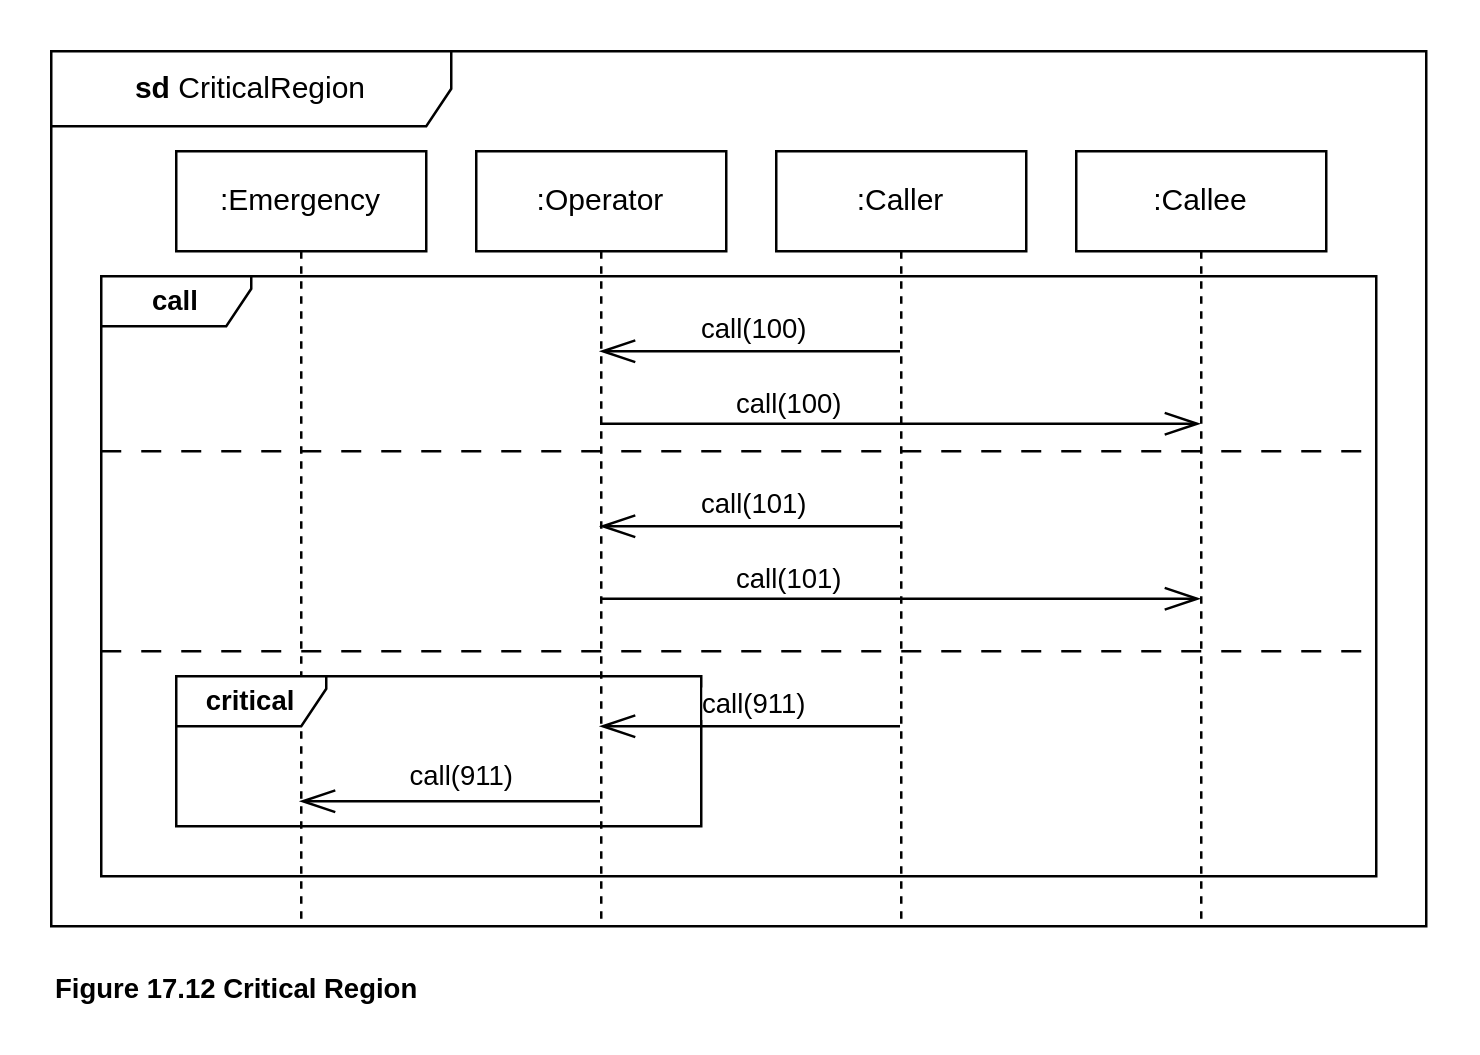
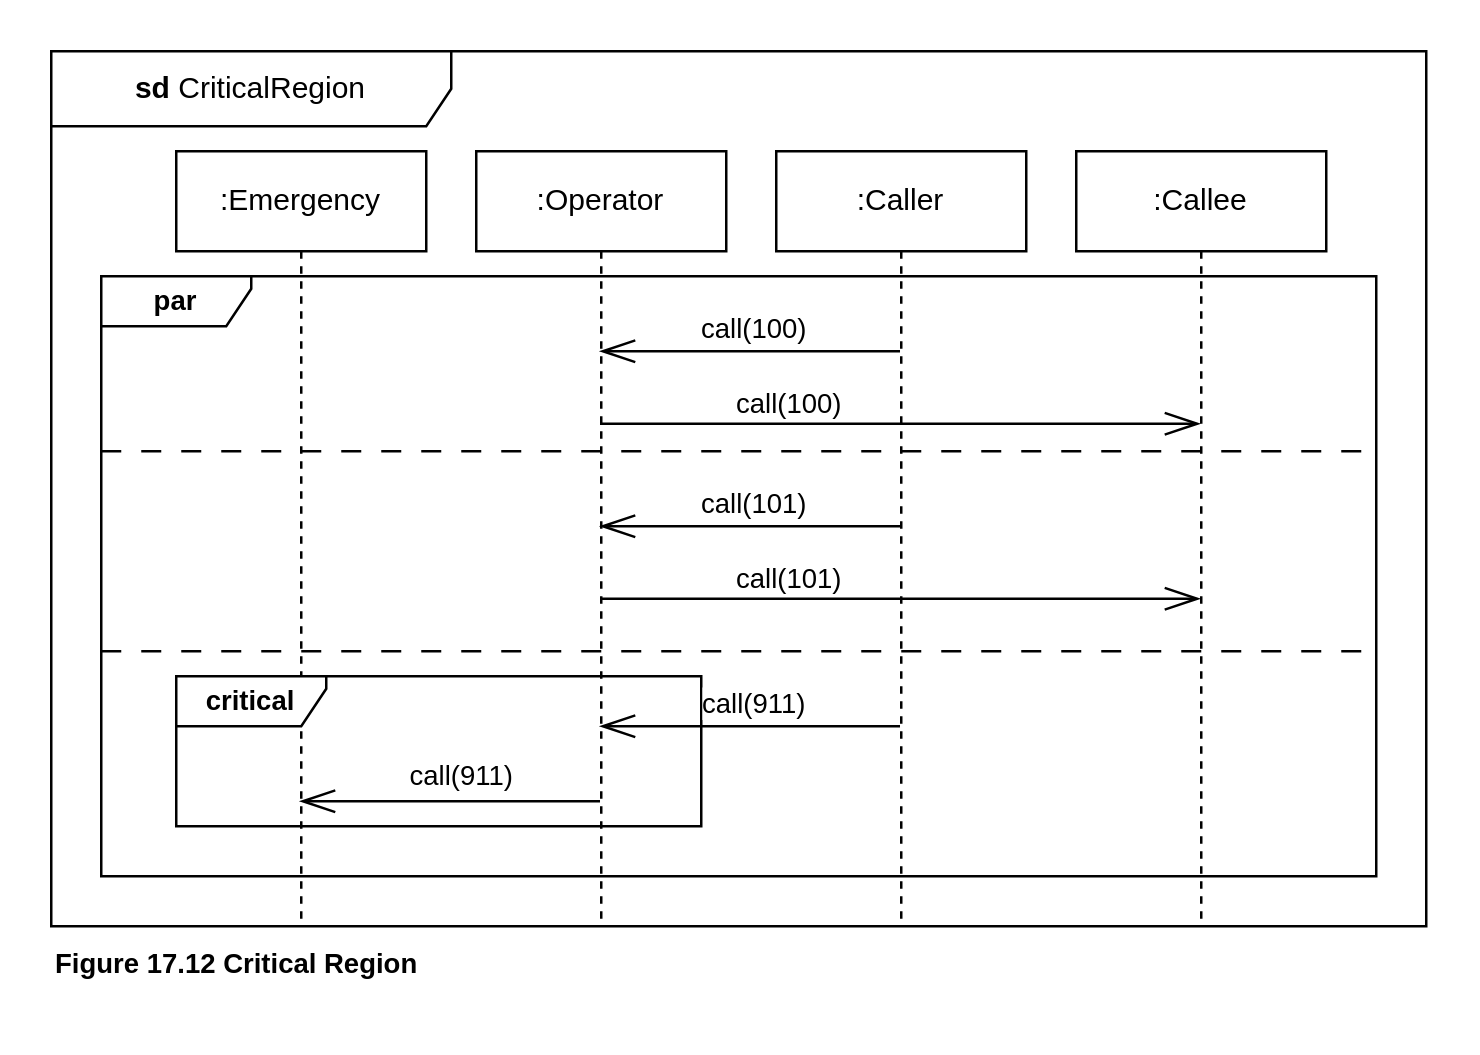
node "call": label "call" -> "par"
node "Figure 17.12 Critical Region": moved (264, 989) -> (264, 964)
